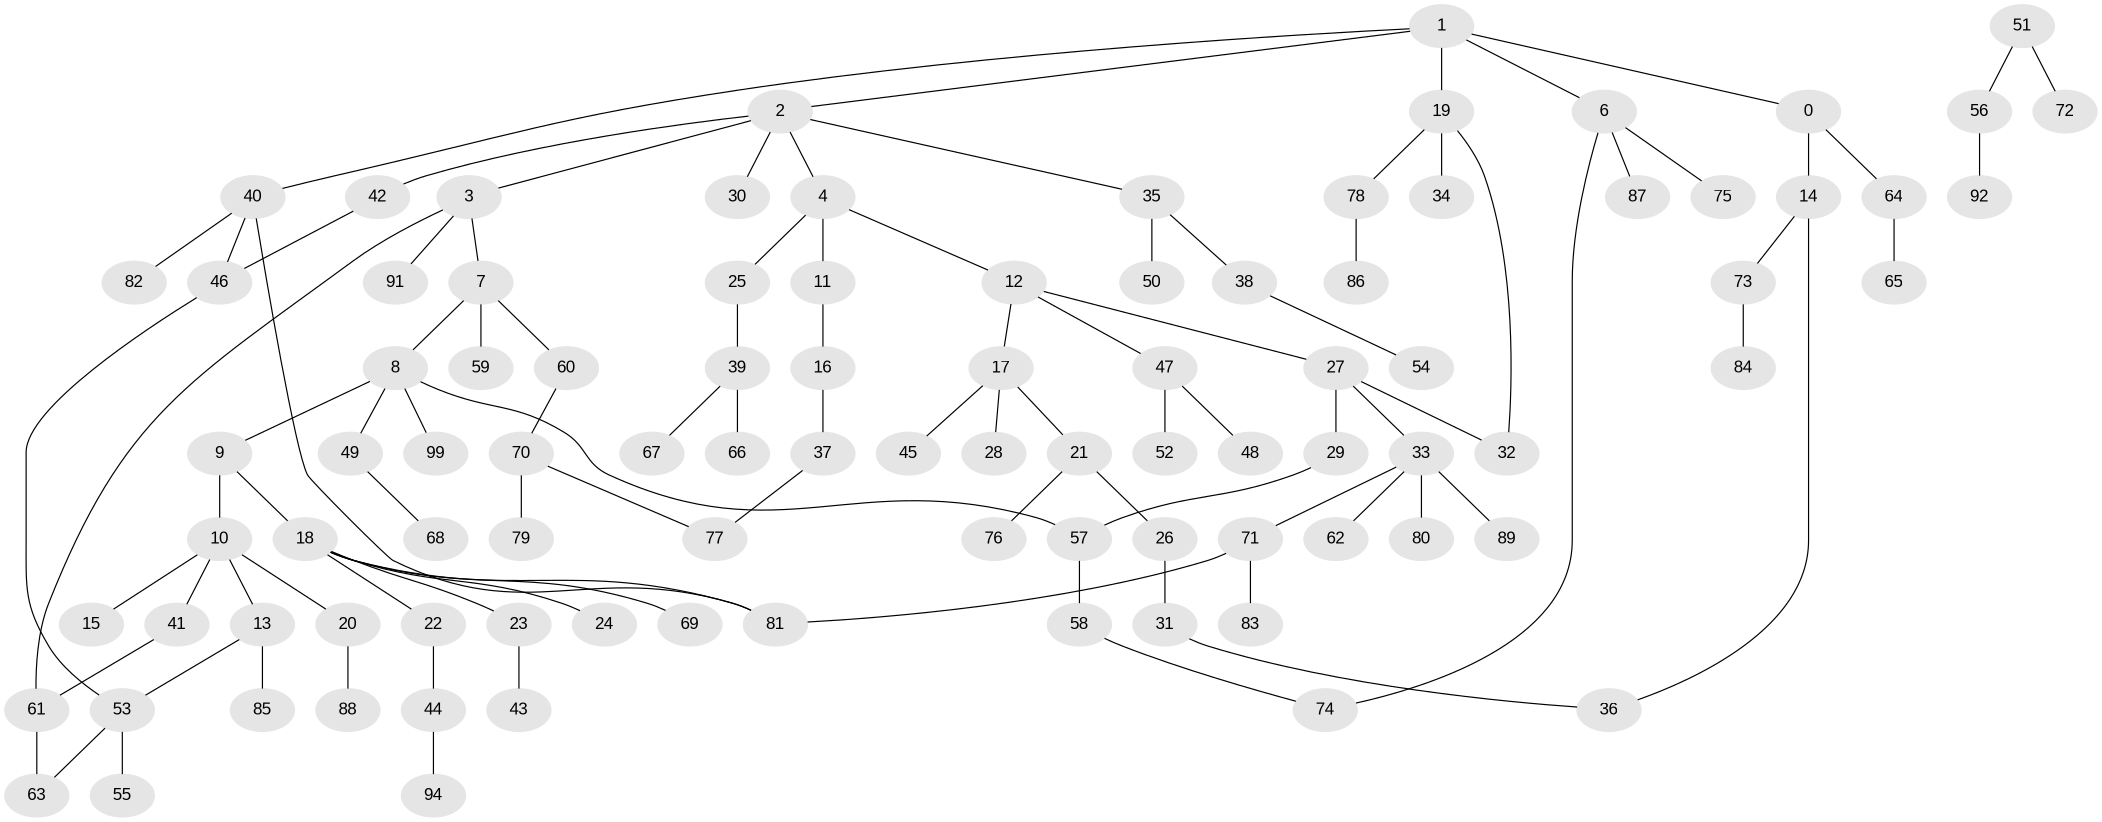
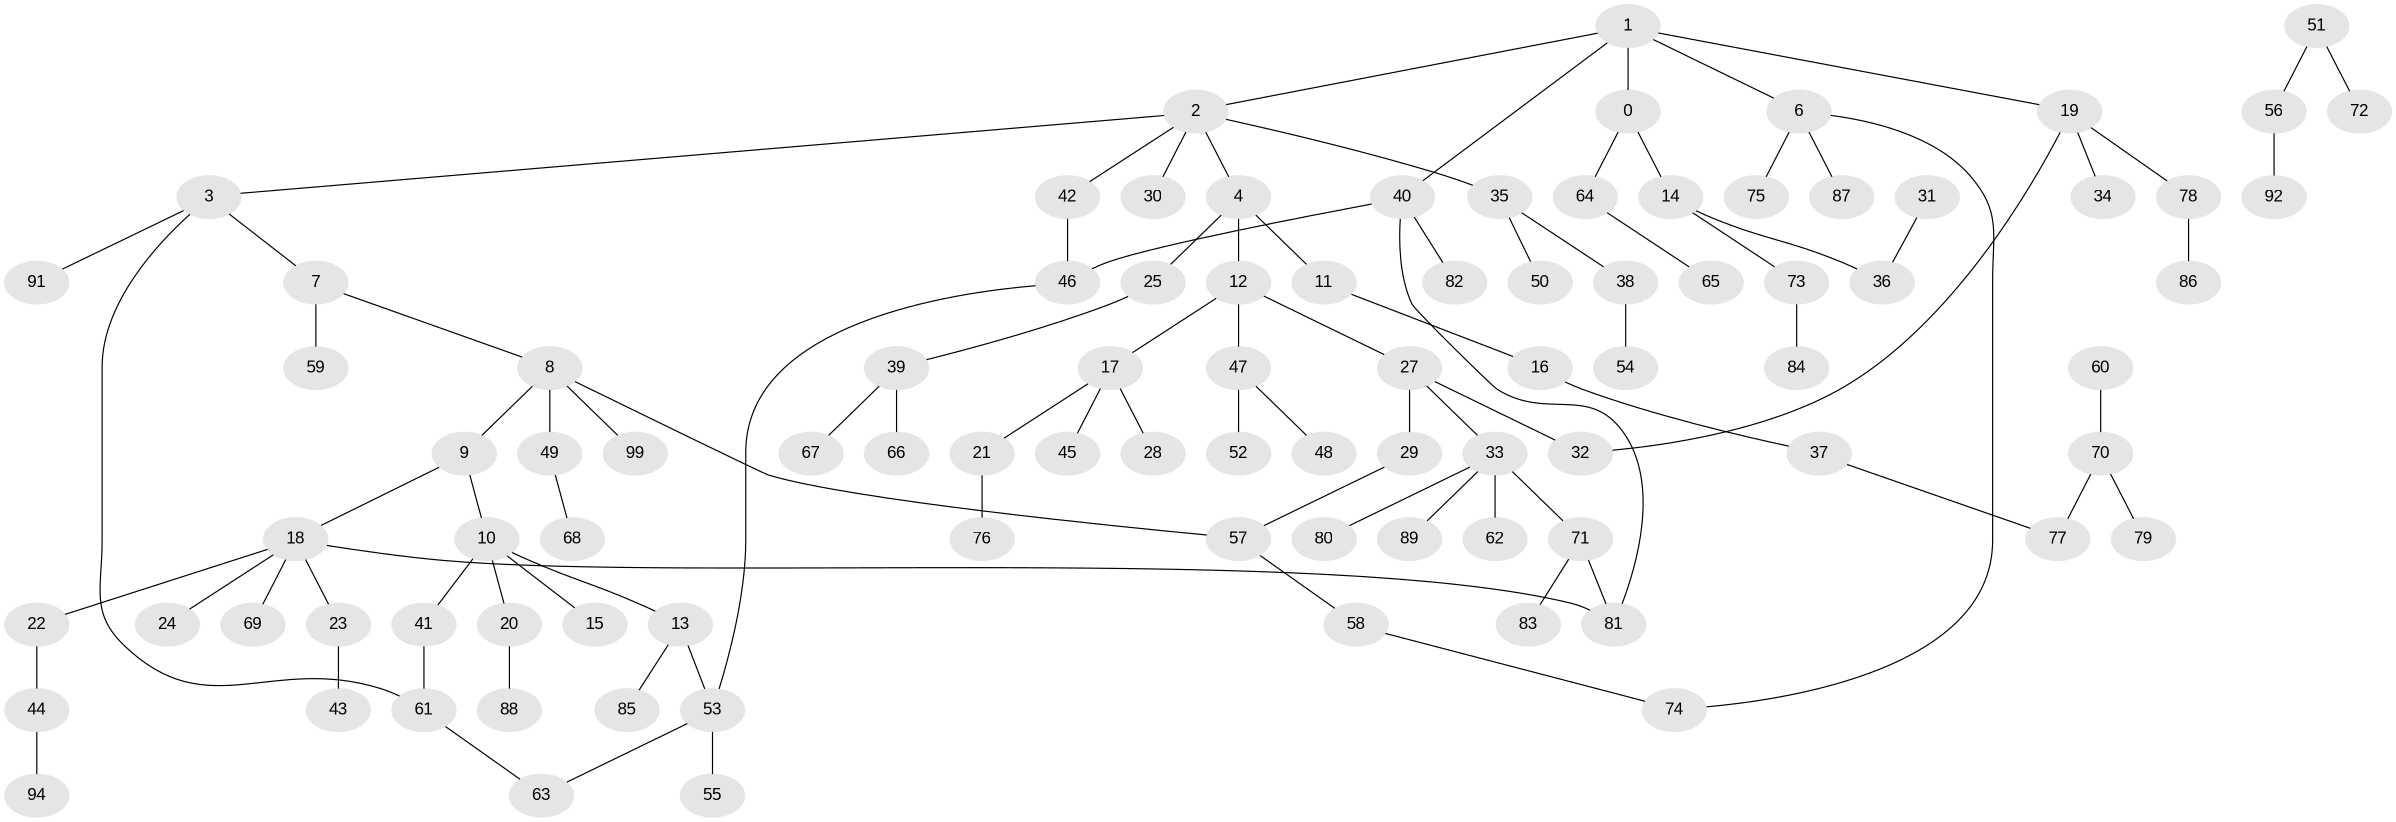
edge "7" -- "60": removed
node "26": removed
